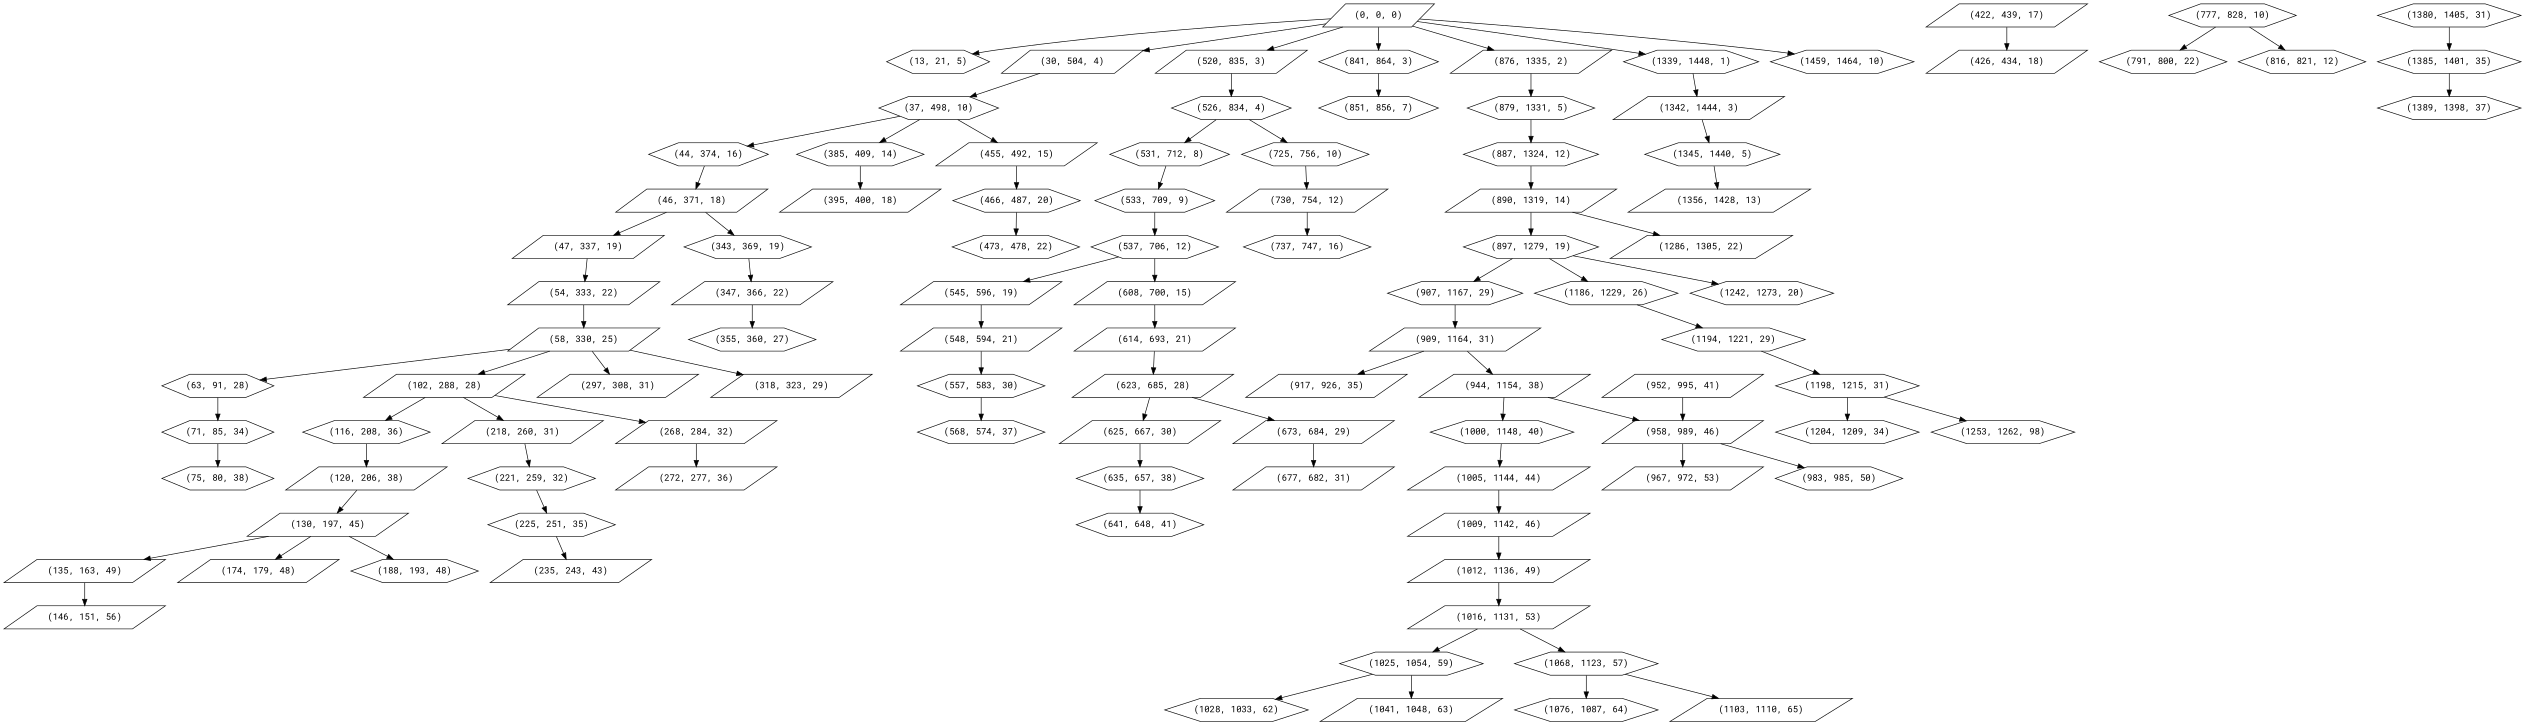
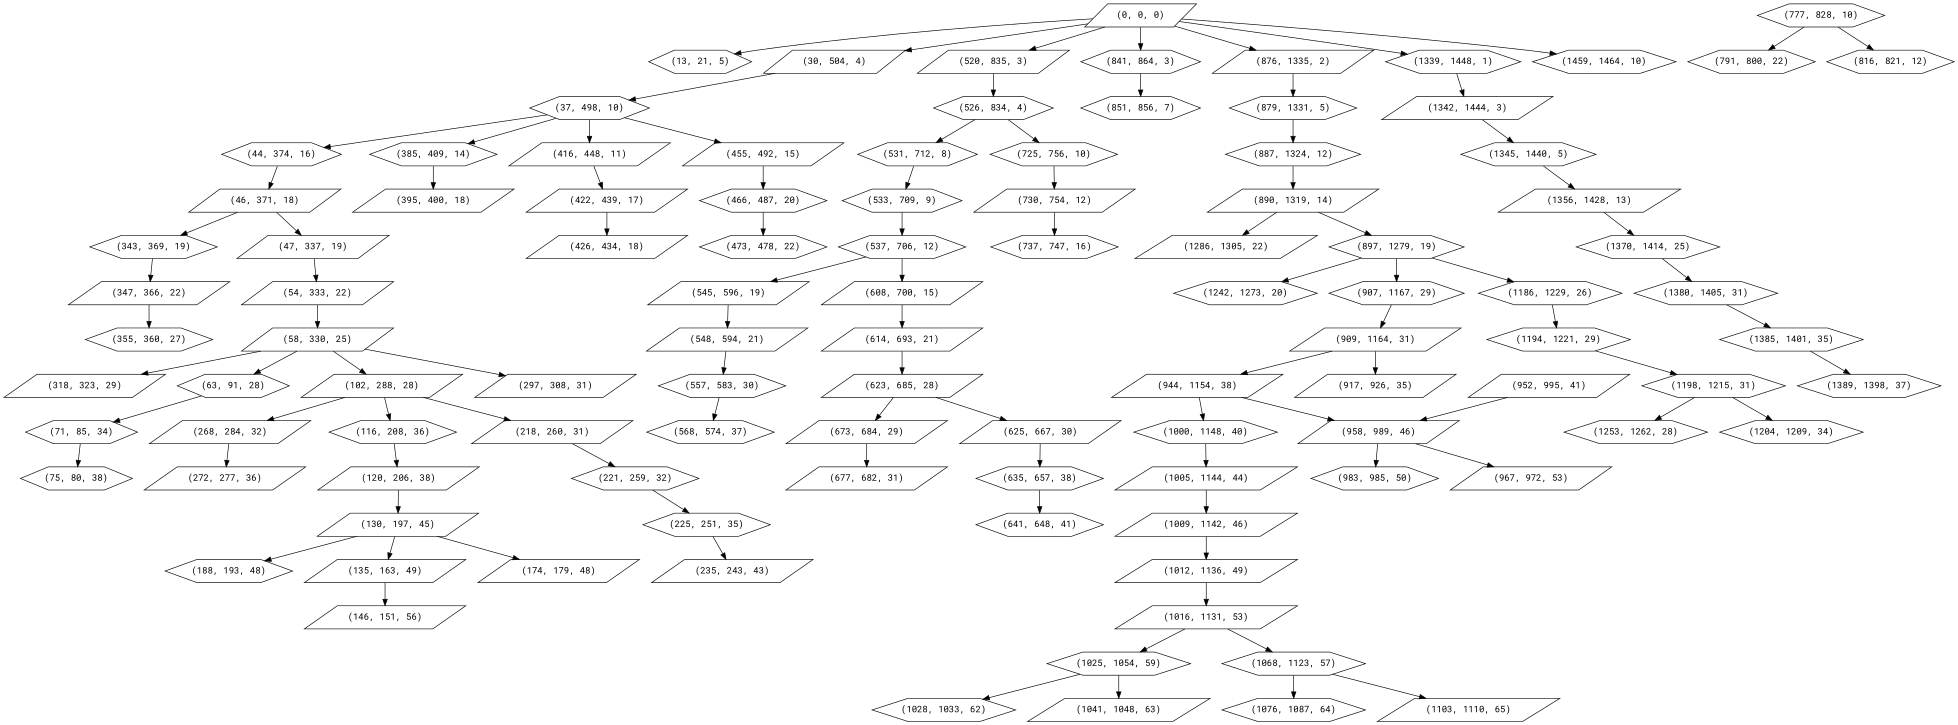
node "(416, 448, 11)": added
node "(1370, 1414, 25)": added
node "(1253, 1262, 98)": label "(1253, 1262, 98)" -> "(1253, 1262, 28)"
